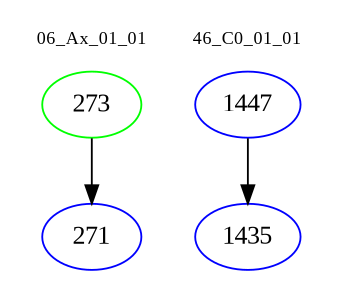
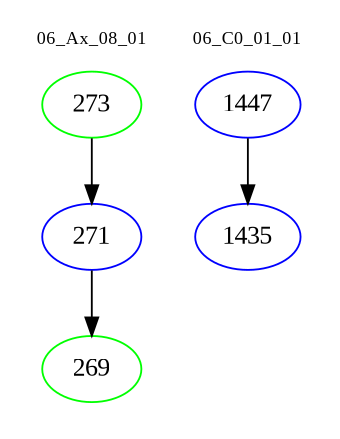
cluster "06_Ax_01_01": label "06_Ax_01_01" -> "06_Ax_08_01"
cluster "46_C0_01_01": label "46_C0_01_01" -> "06_C0_01_01"
node "269": added
